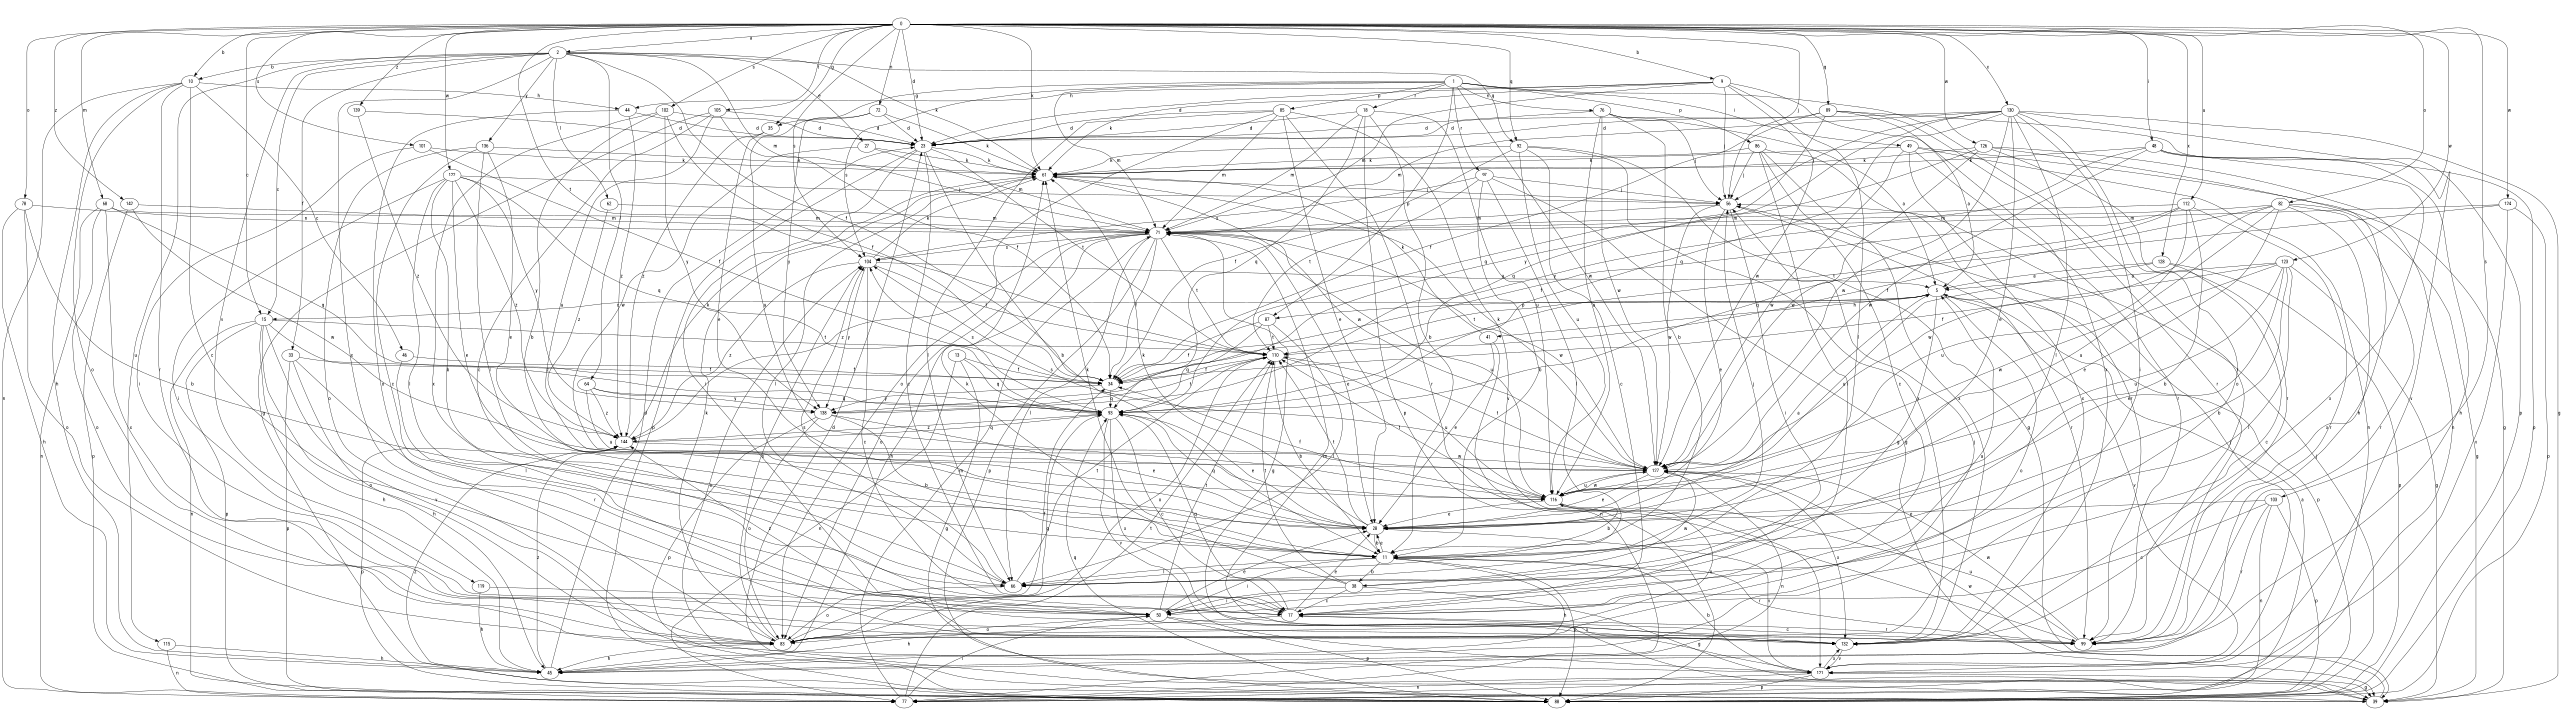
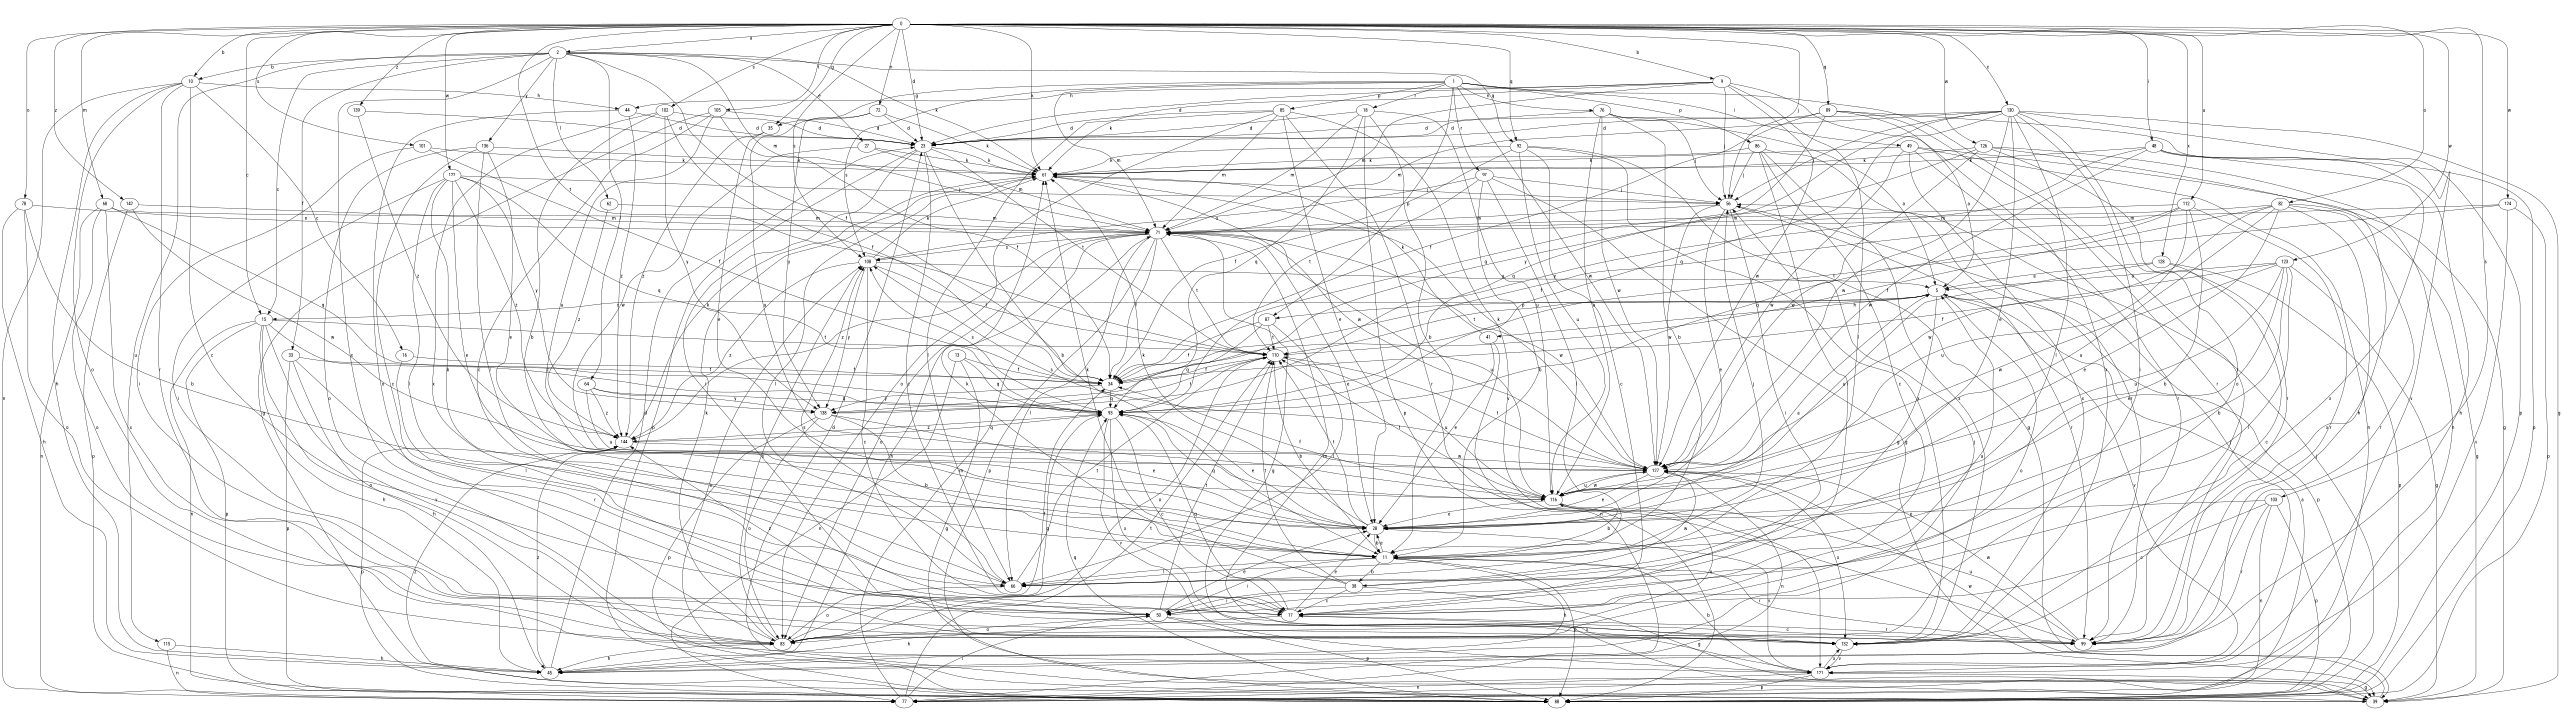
node "104": label "104" -> "108"
node "46": label "46" -> "16"
node "119": removed
